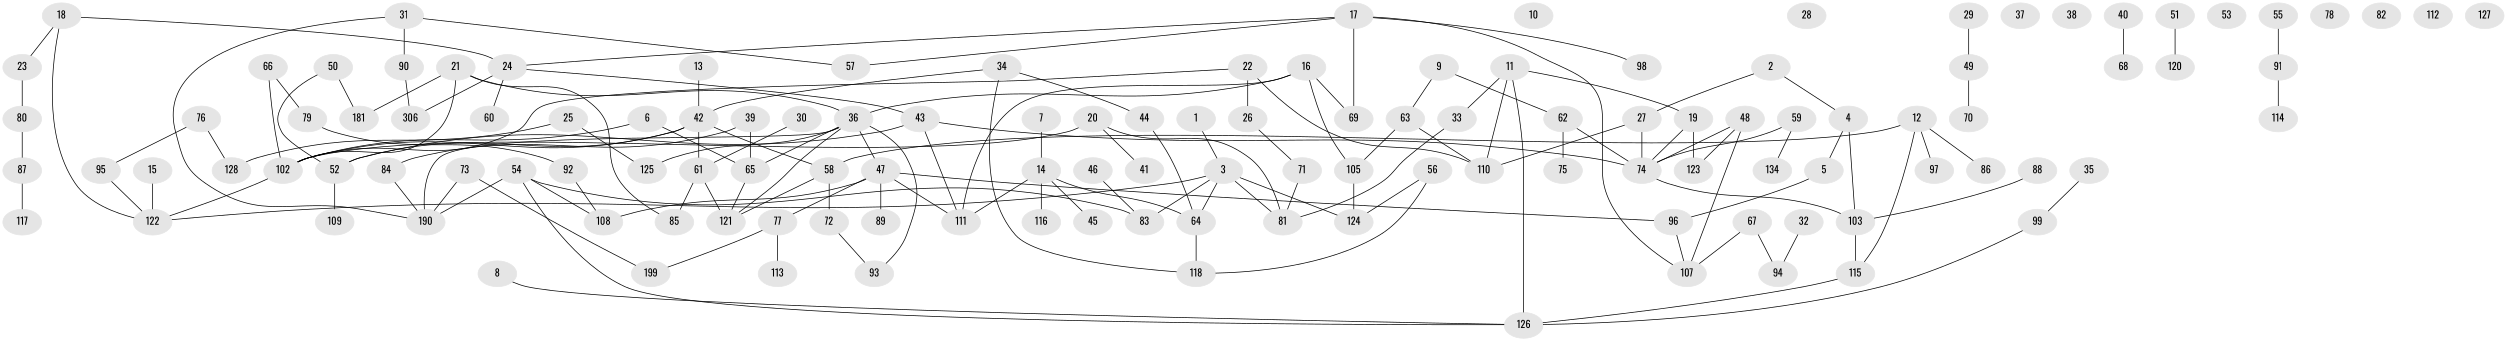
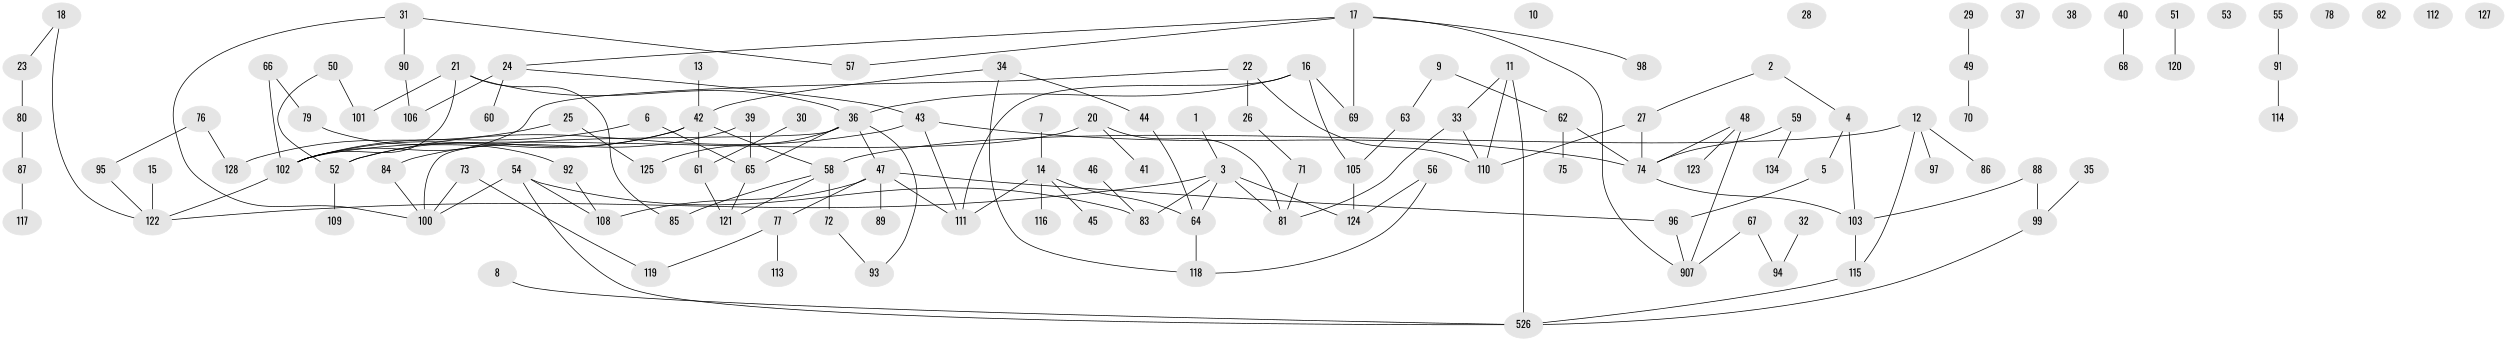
edge "18" -- "24": removed
node "181": label "181" -> "101"
node "306": label "306" -> "106"
node "19": removed
edge "63" -- "110": now "33" -- "110"
edge "36" -- "121": removed
edge "61" -- "85": now "58" -- "85"
edge "88" -- "99": added
node "190": label "190" -> "100"
node "199": label "199" -> "119"
node "107": label "107" -> "907"
node "126": label "126" -> "526"
